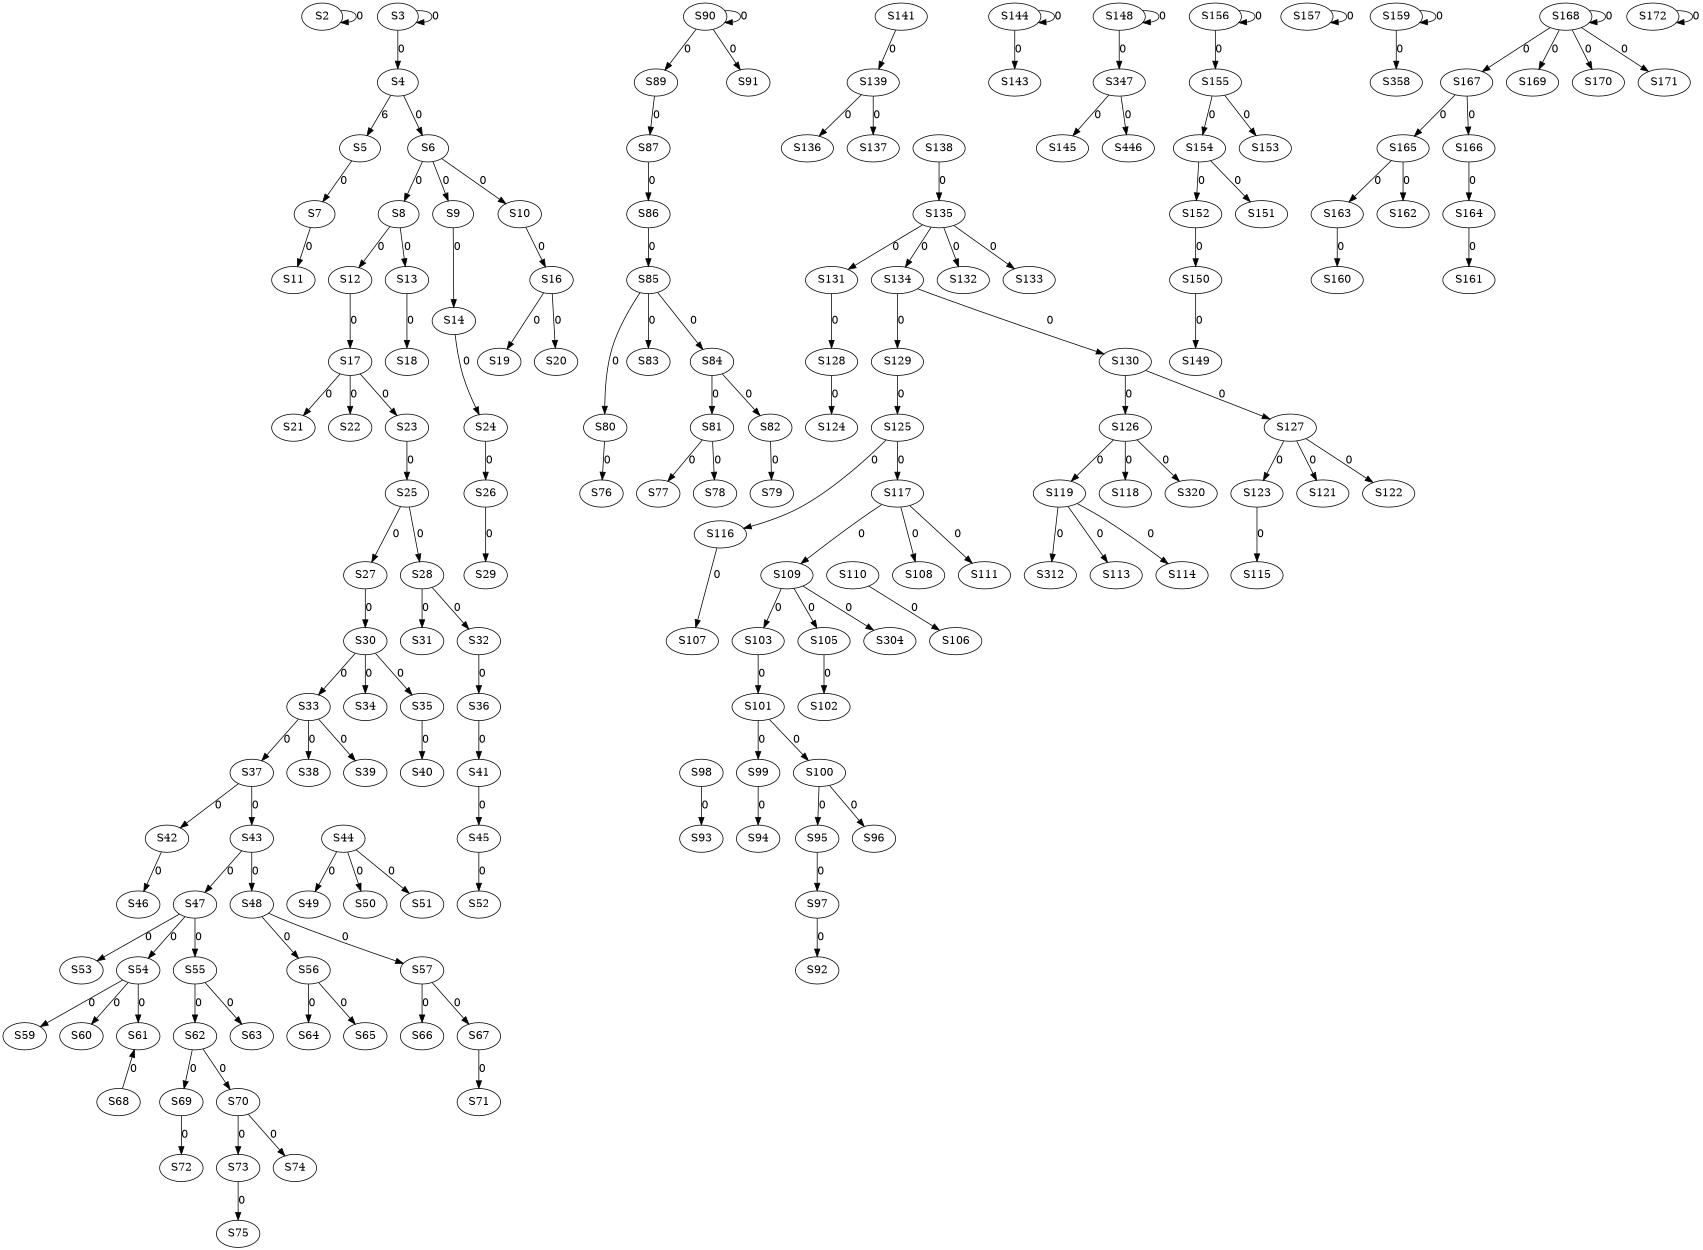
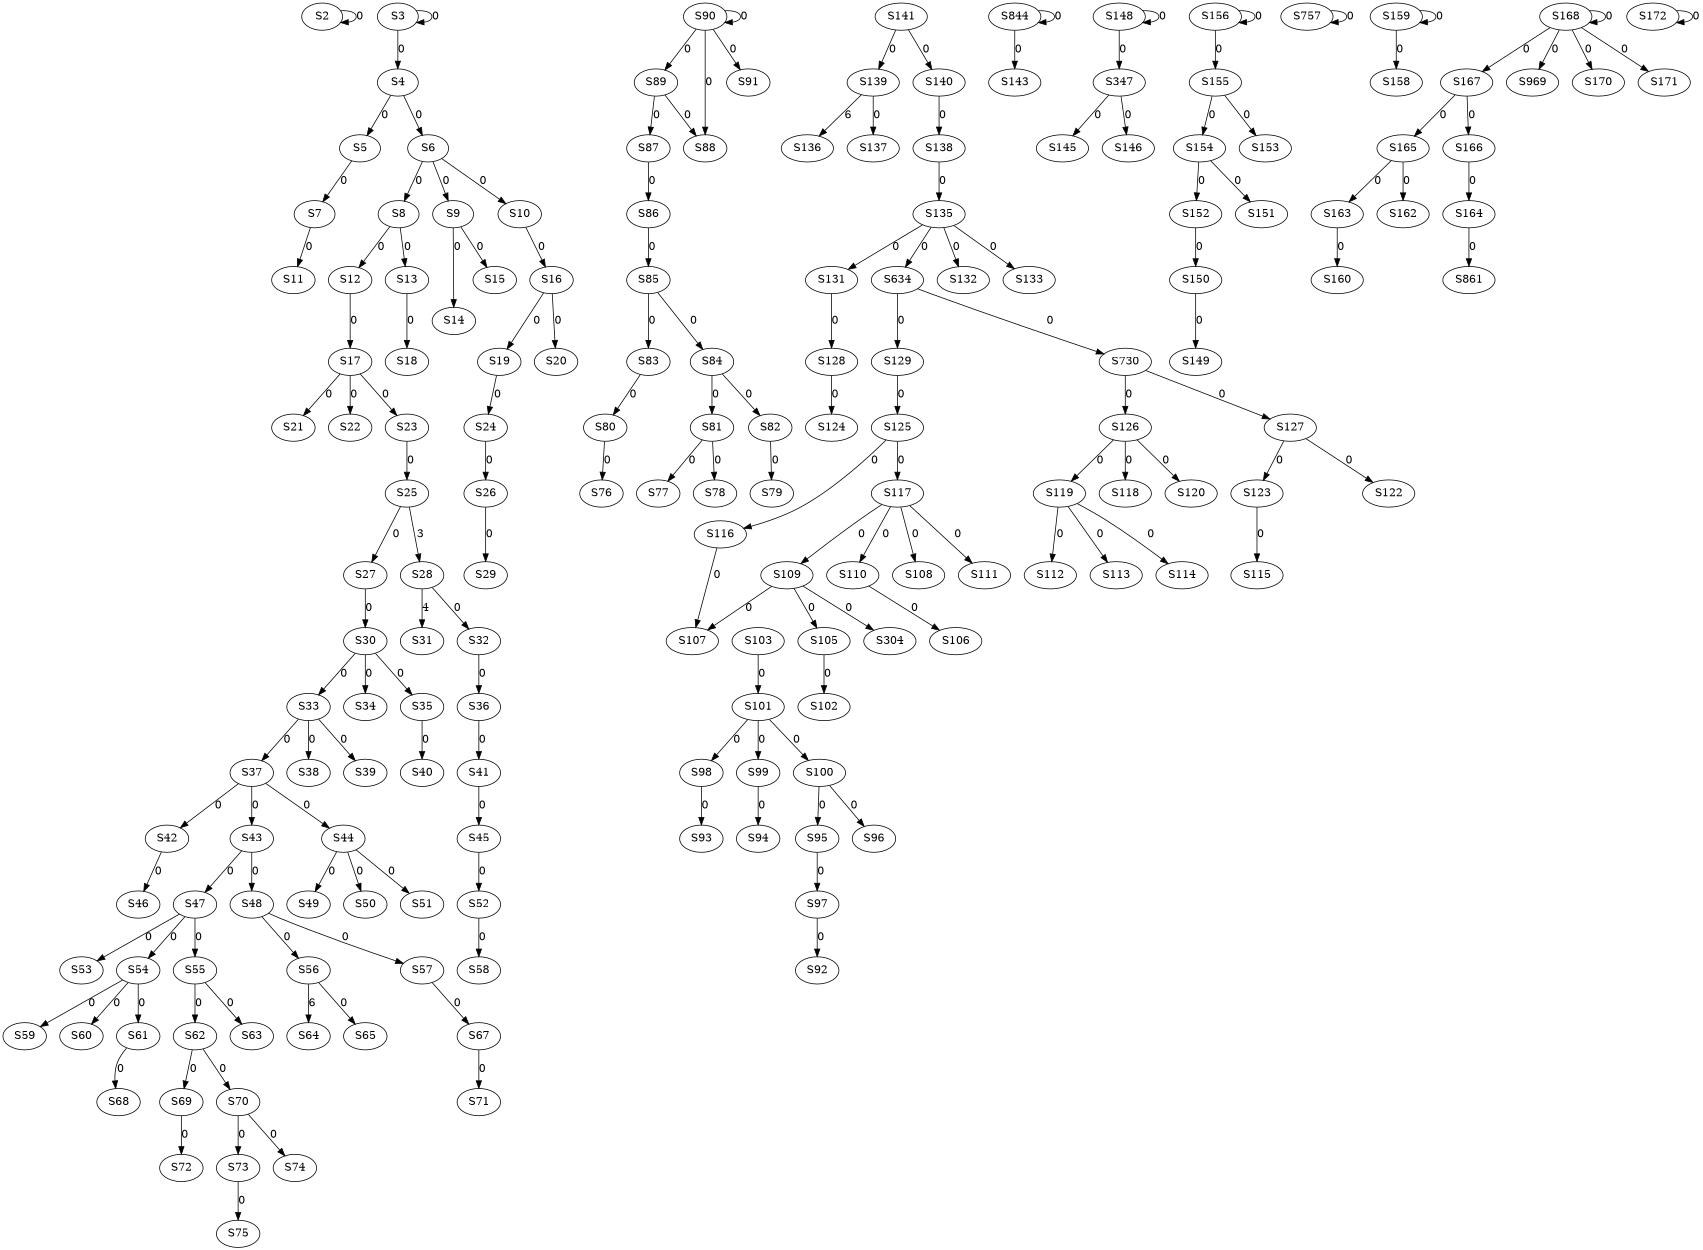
node "S144": label "S144" -> "S844"
node "S157": label "S157" -> "S757"
node "S140": added
node "S358": label "S358" -> "S158"
node "S169": label "S169" -> "S969"
edge "S4" -> "S5": label "6" -> "0"
edge "S139" -> "S136": label "0" -> "6"
node "S88": added
node "S446": label "S446" -> "S146"
node "S15": added
node "S134": label "S134" -> "S634"
node "S161": label "S161" -> "S861"
edge "S85" -> "S80": now "S83" -> "S80"
node "S130": label "S130" -> "S730"
edge "S14" -> "S24": now "S19" -> "S24"
node "S320": label "S320" -> "S120"
node "S121": removed
edge "S117" -> "S110": added, label "0"
edge "S25" -> "S28": label "0" -> "3"
node "S312": label "S312" -> "S112"
edge "S109" -> "S103": now "S109" -> "S107"
edge "S28" -> "S31": label "0" -> "4"
edge "S101" -> "S98": added, label "0"
edge "S37" -> "S44": added, label "0"
node "S58": added
edge "S56" -> "S64": label "0" -> "6"
node "S66": removed
edge "S68" -> "S61": reversed
